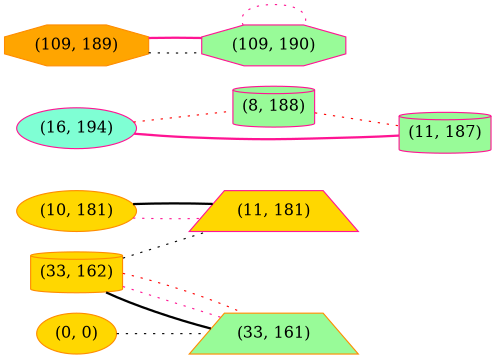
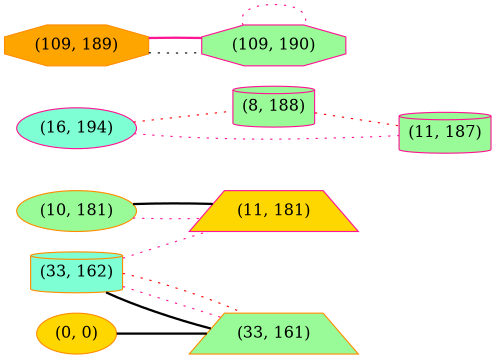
edge "(16, 194)" -- "(11, 187)": style bold -> dotted
node "(10, 181)": fillcolor gold -> palegreen
edge "(11, 181)" -- "(33, 162)": color black -> deeppink
node "(33, 162)": fillcolor gold -> aquamarine
edge "(0, 0)" -- "(33, 161)": style dotted -> bold
